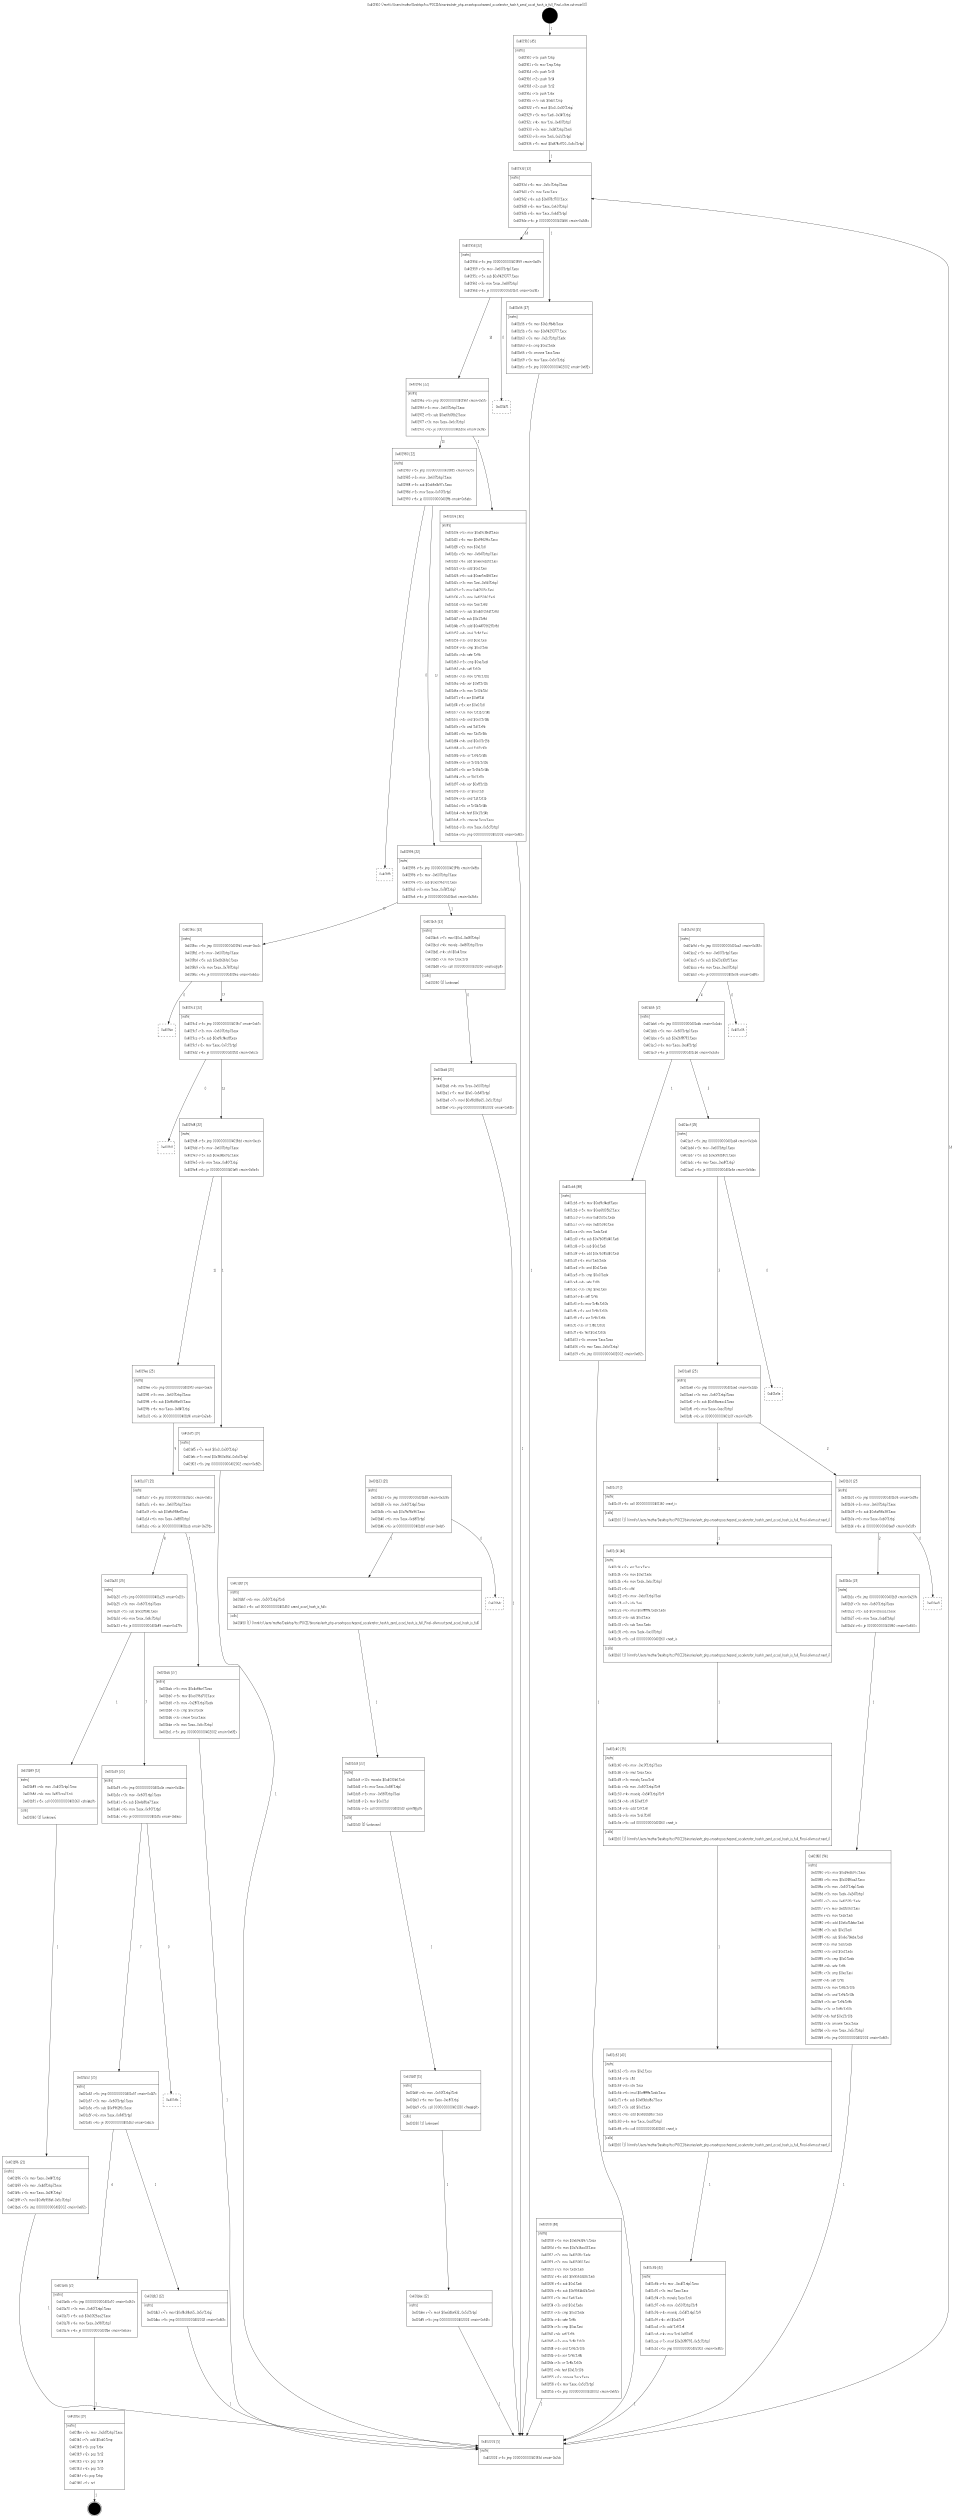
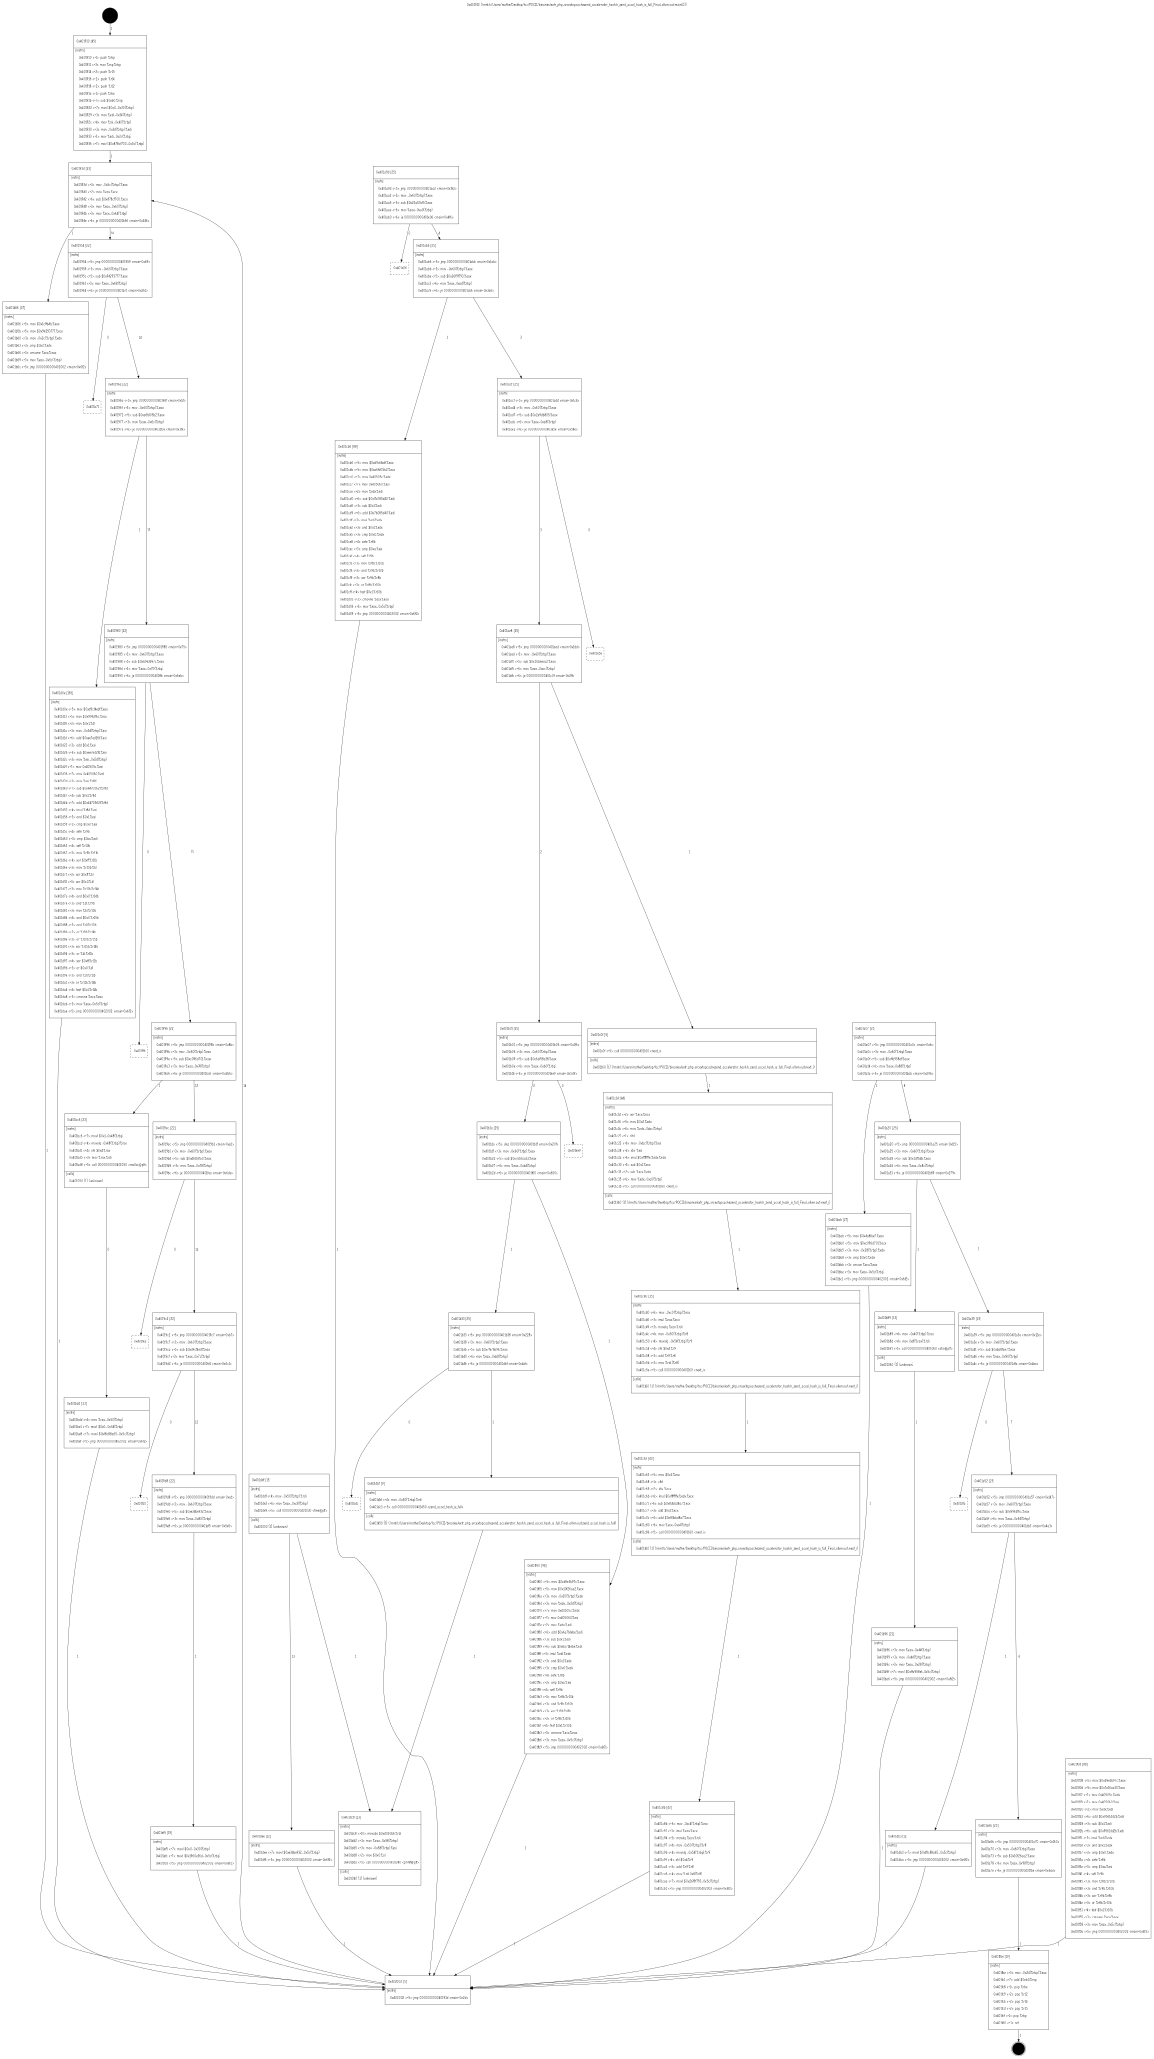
edge "0x401b1a [25]" -> "0x401b33 [25]": added, label "1"
node "0x4019ee [25]": removed
edge "0x401dc8 [23]" -> "0x401ddf [15]": reversed
edge "0x401ddf [15]" -> "0x401dee [12]": label " 1" -> " 13"
